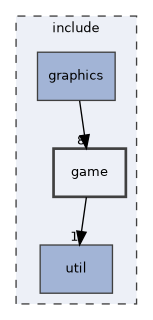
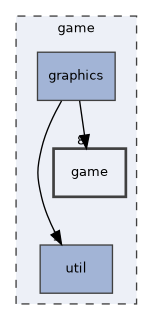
cluster "include": label "include" -> "game"
edge "game" -> "util": now "graphics" -> "util"
